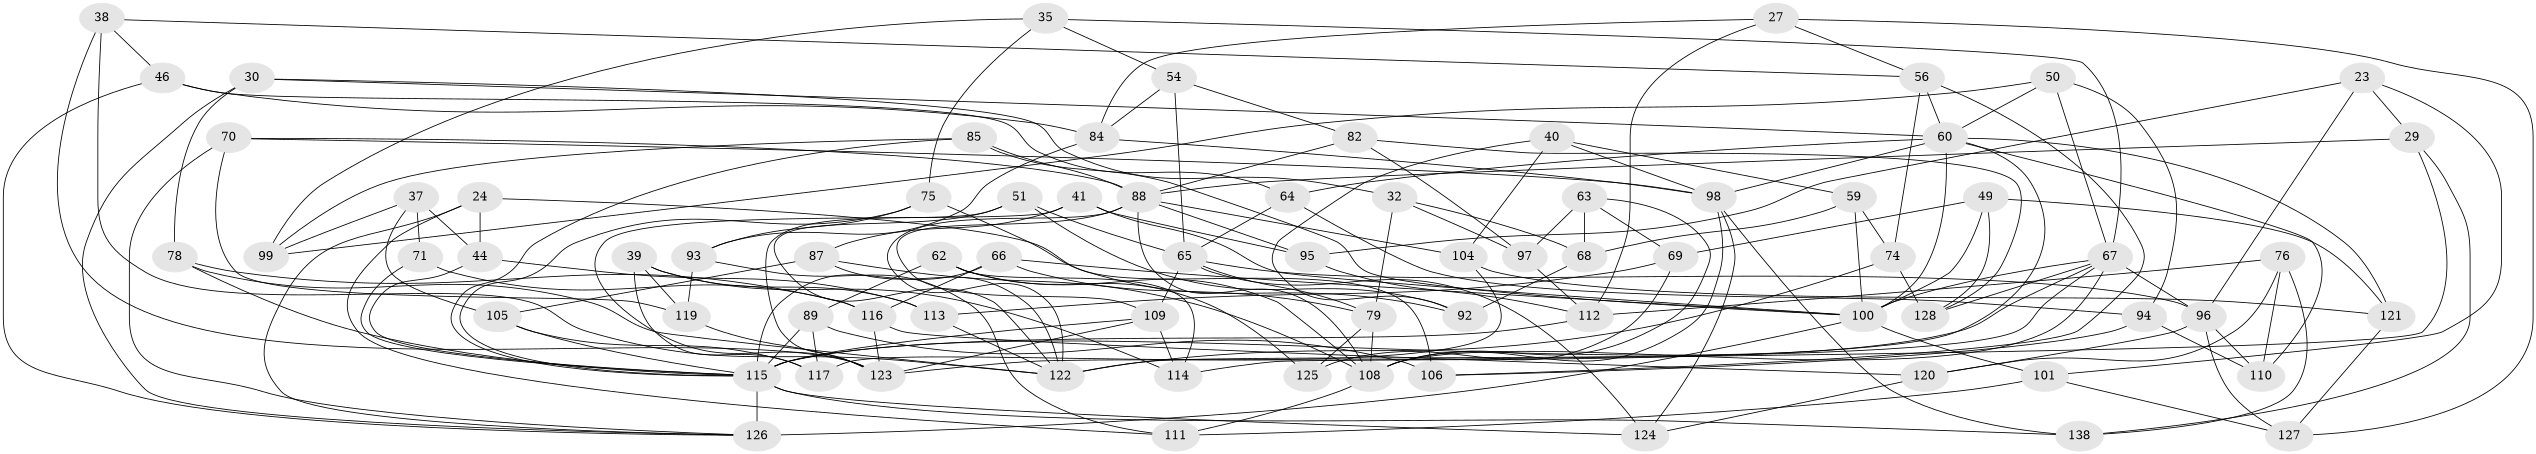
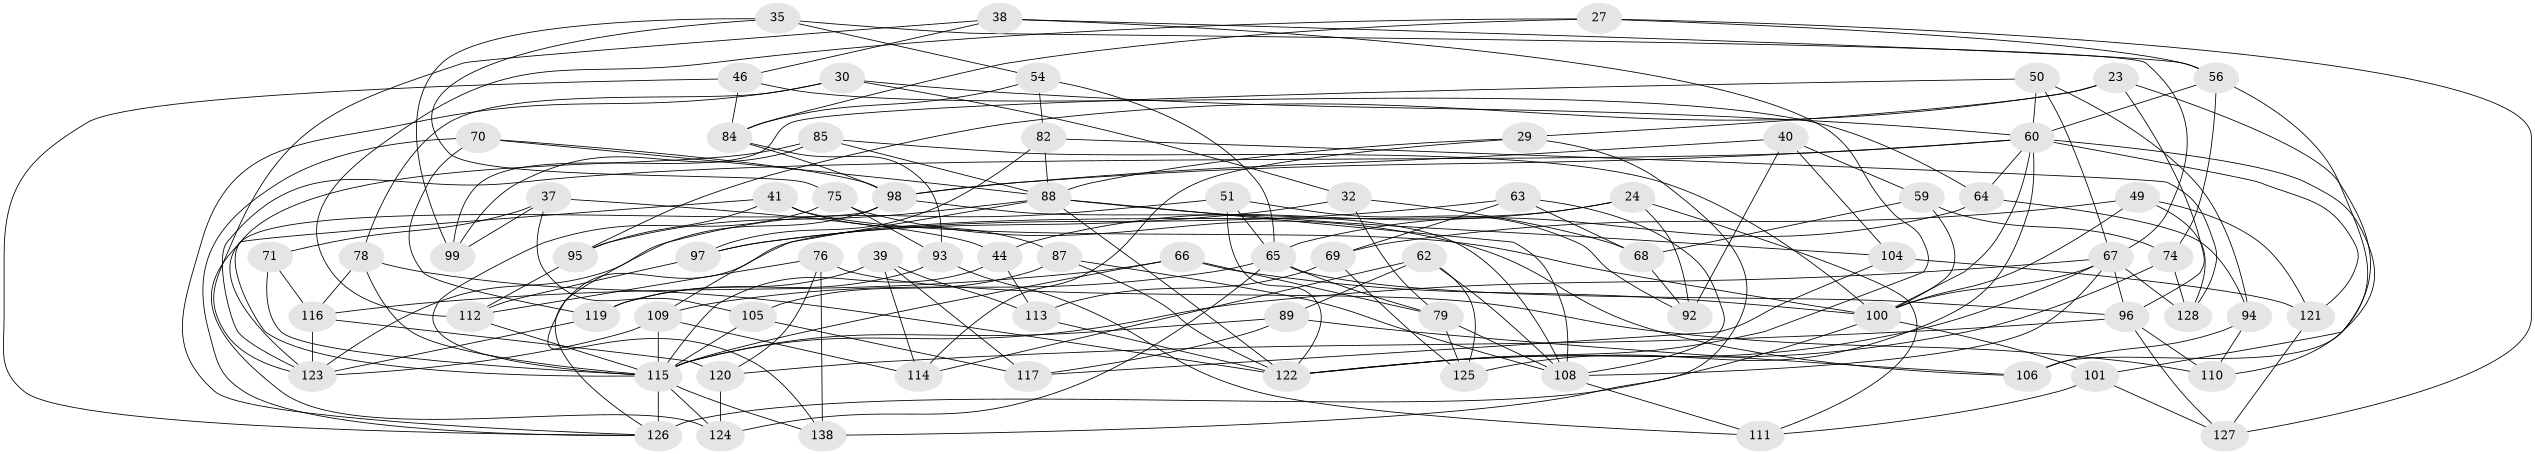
edge "60" -- "125": added
